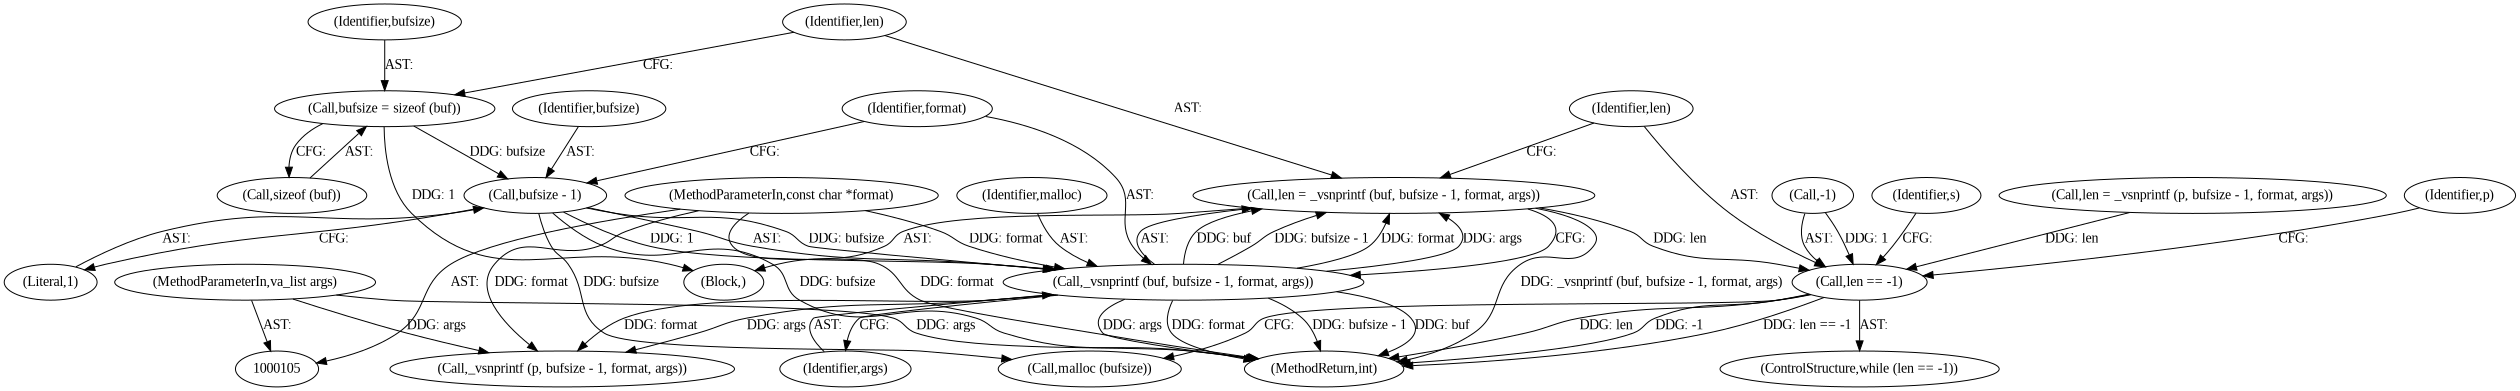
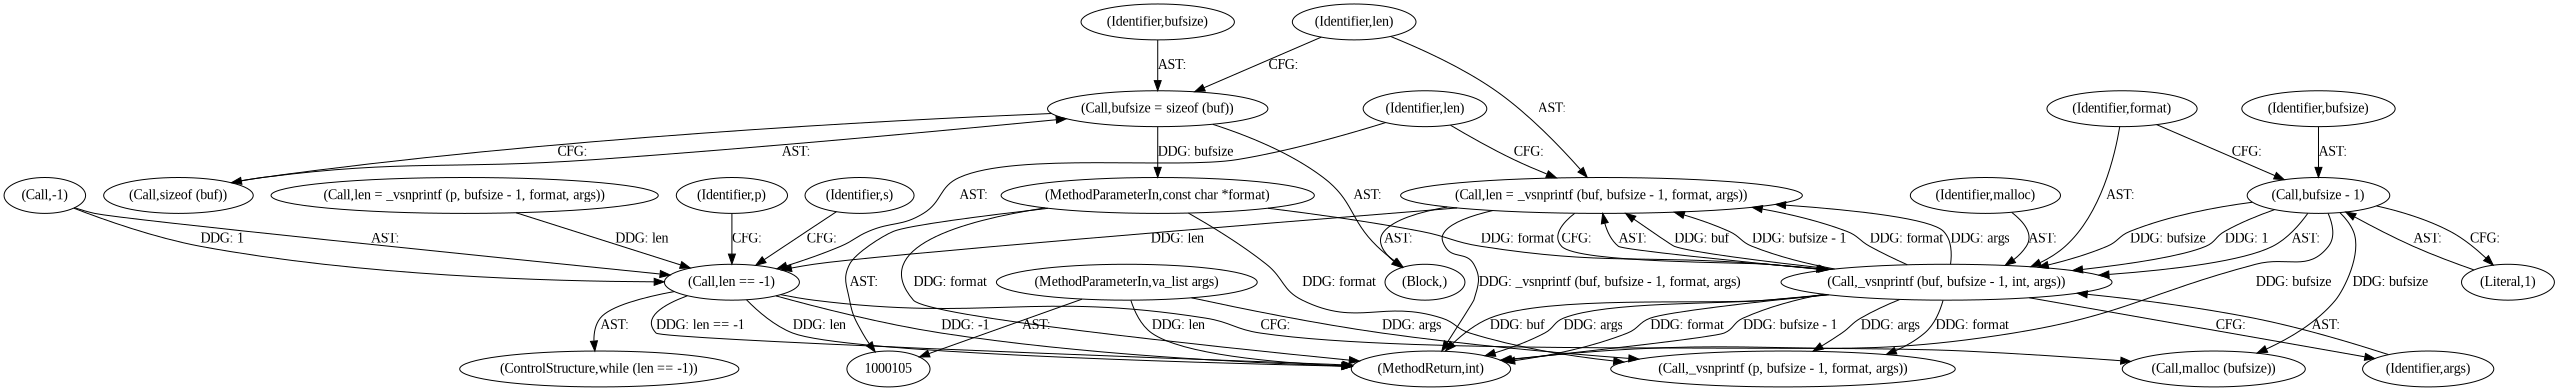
edge "(Call,bufsize = sizeof (buf))" -> "(Call,bufsize - 1)": now "(Call,bufsize = sizeof (buf))" -> "(MethodParameterIn,const char *format)"
edge "(Call,bufsize = sizeof (buf))" -> "(Block,)": label "DDG: 1" -> "AST: "
node "(Call,_vsnprintf (buf, bufsize - 1, format, args))": label "(Call,_vsnprintf (buf, bufsize - 1, format, args))" -> "(Call,_vsnprintf (buf, bufsize - 1, int, args))"
edge "(MethodParameterIn,va_list args)" -> "(MethodReturn,int)": label "DDG: args" -> "DDG: len"
